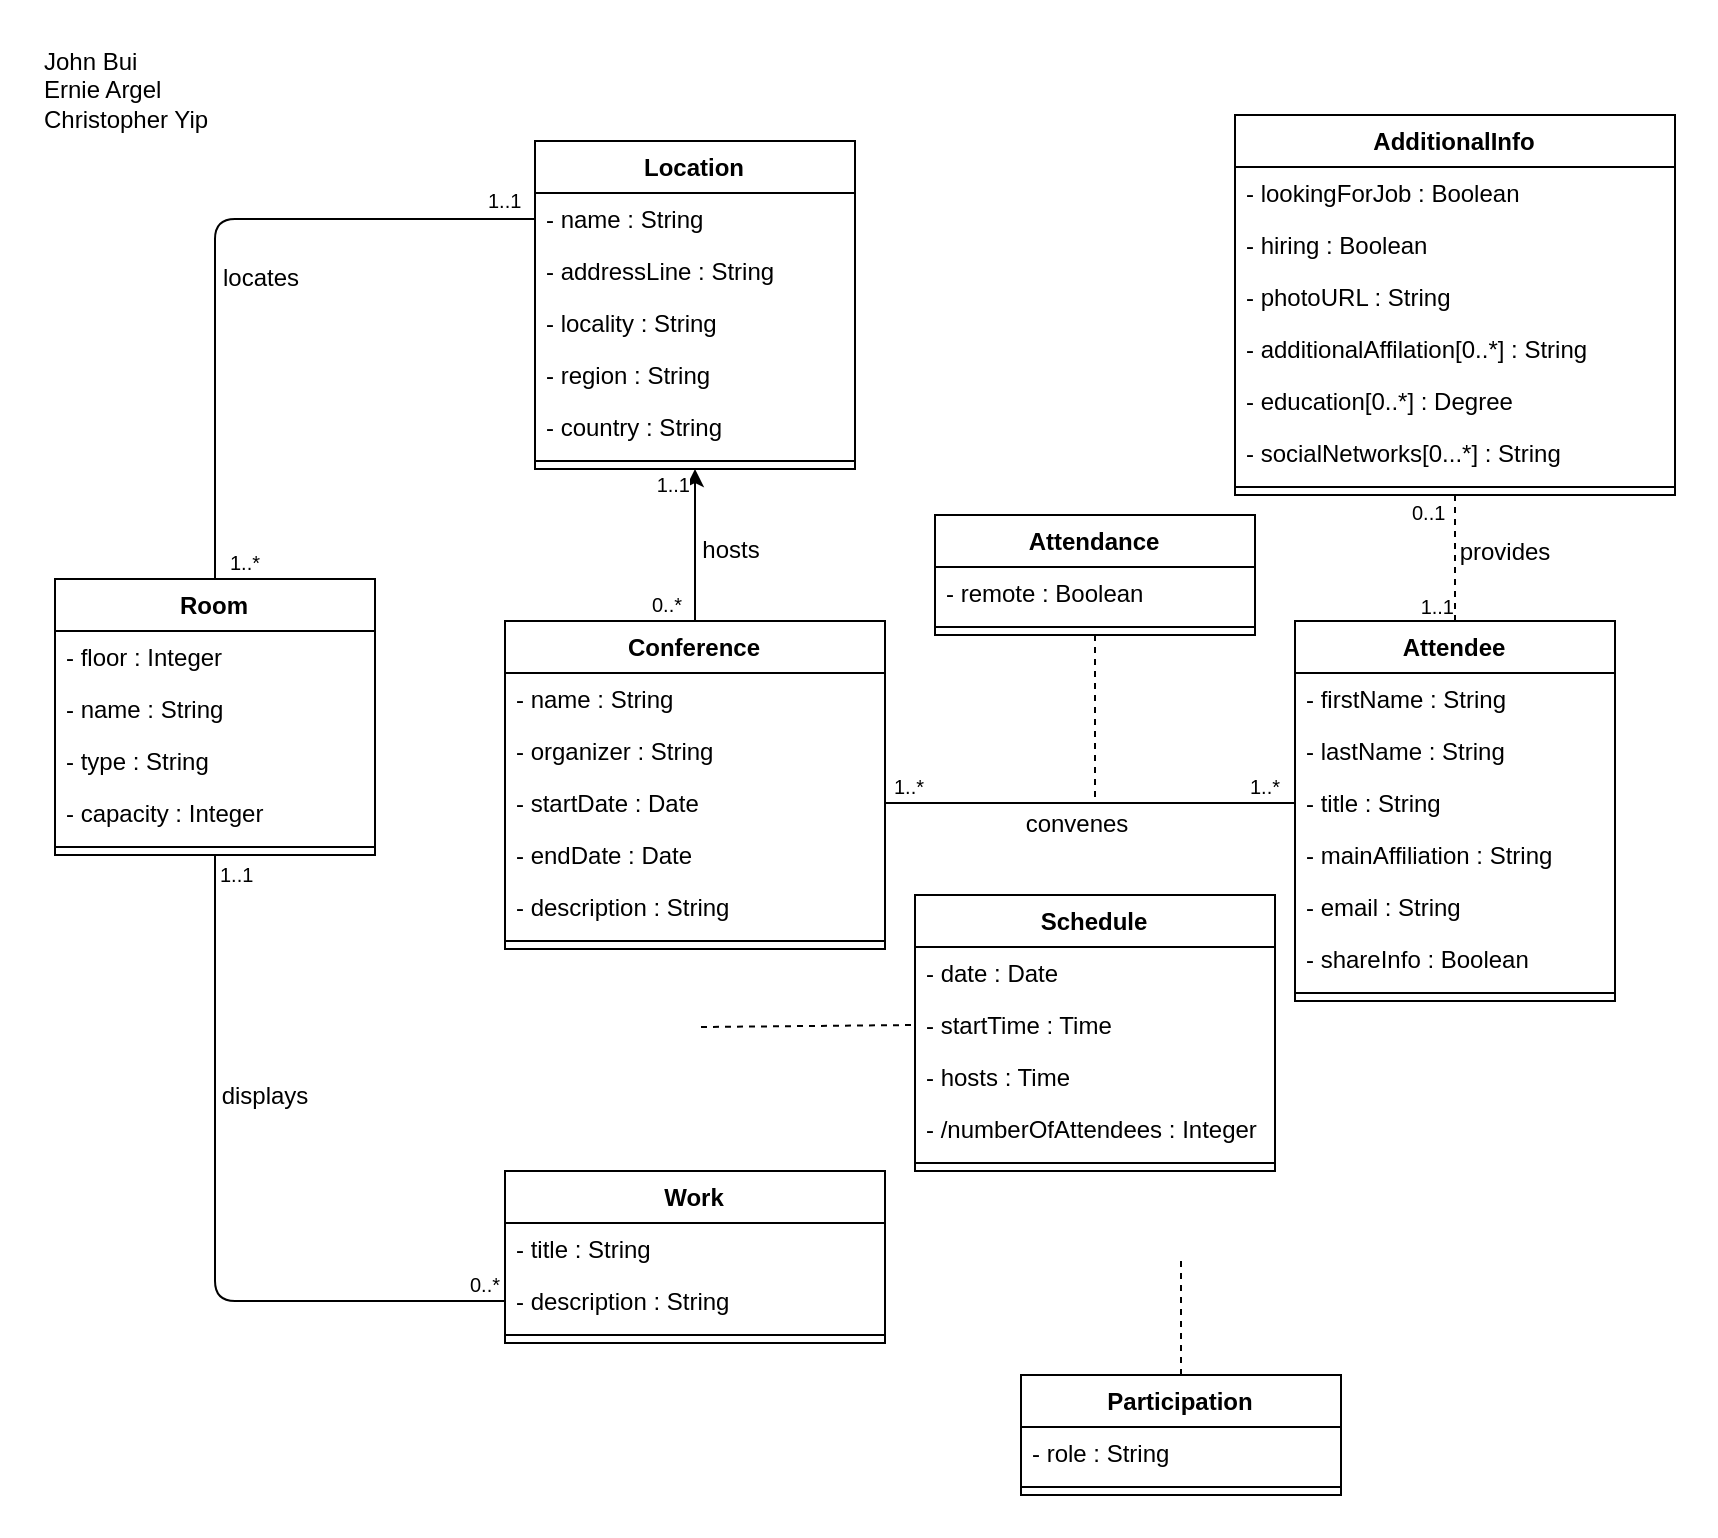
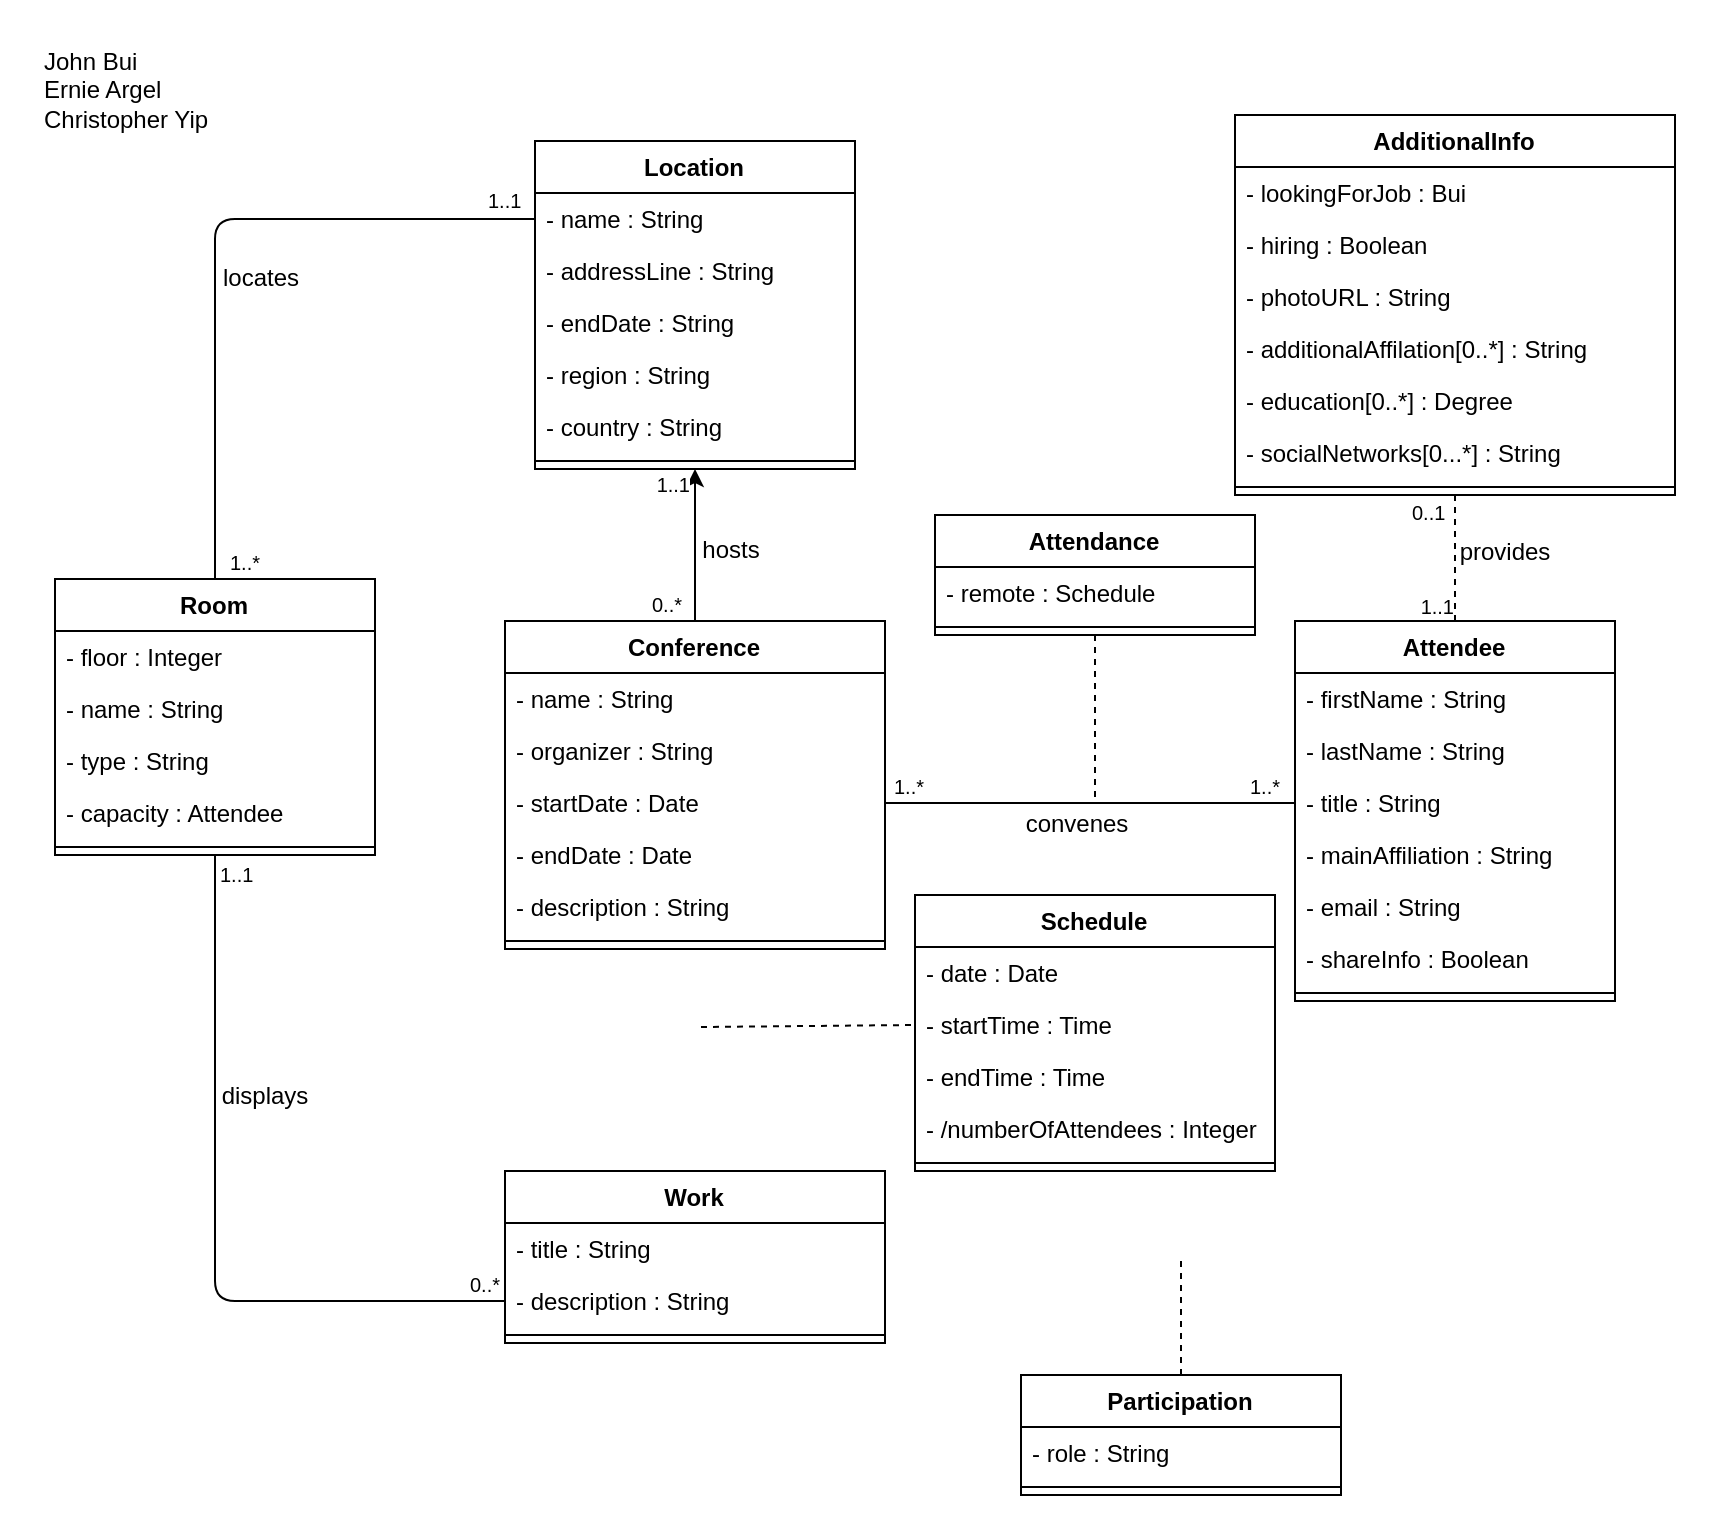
node "- lookingForJob : Boolean": label "- lookingForJob : Boolean" -> "- lookingForJob : Bui"
node "- locality : String": label "- locality : String" -> "- endDate : String"
node "- remote : Boolean": label "- remote : Boolean" -> "- remote : Schedule"
node "- capacity : Integer": label "- capacity : Integer" -> "- capacity : Attendee"
node "- hosts : Time": label "- hosts : Time" -> "- endTime : Time"
